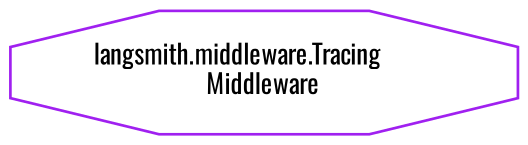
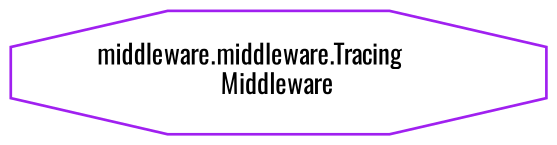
node "langsmith.middleware.Tracing Middleware": label "langsmith.middleware.Tracing Middleware" -> "middleware.middleware.Tracing Middleware"
